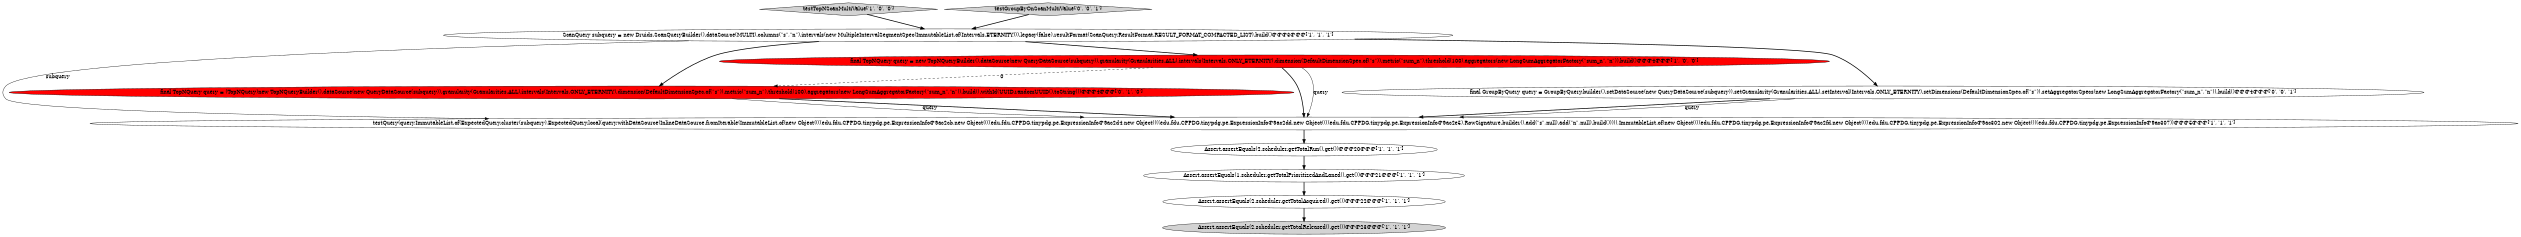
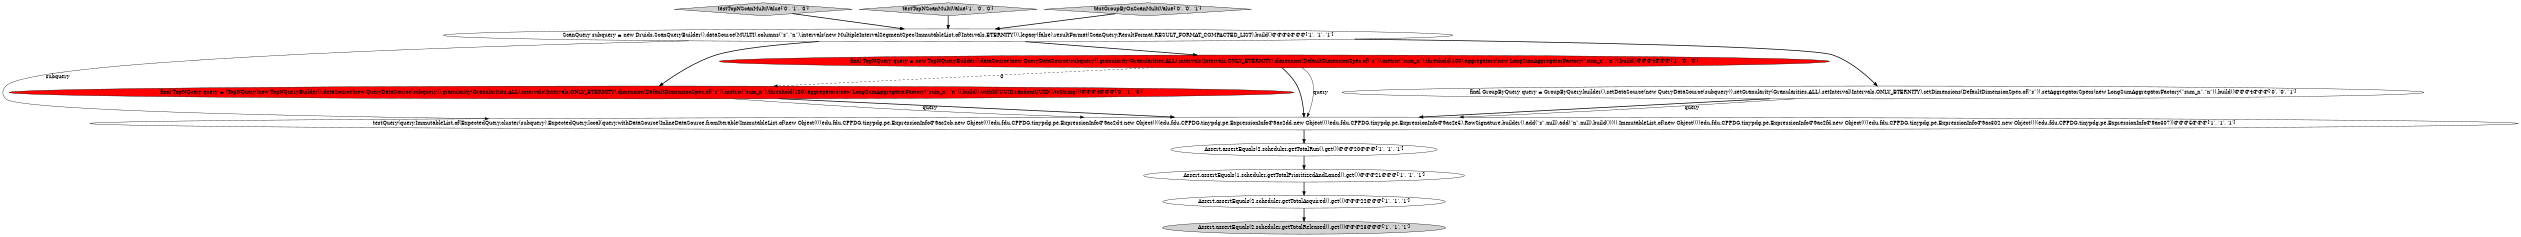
node "testTopNScanMultiValue['0', '1', '0']": added
